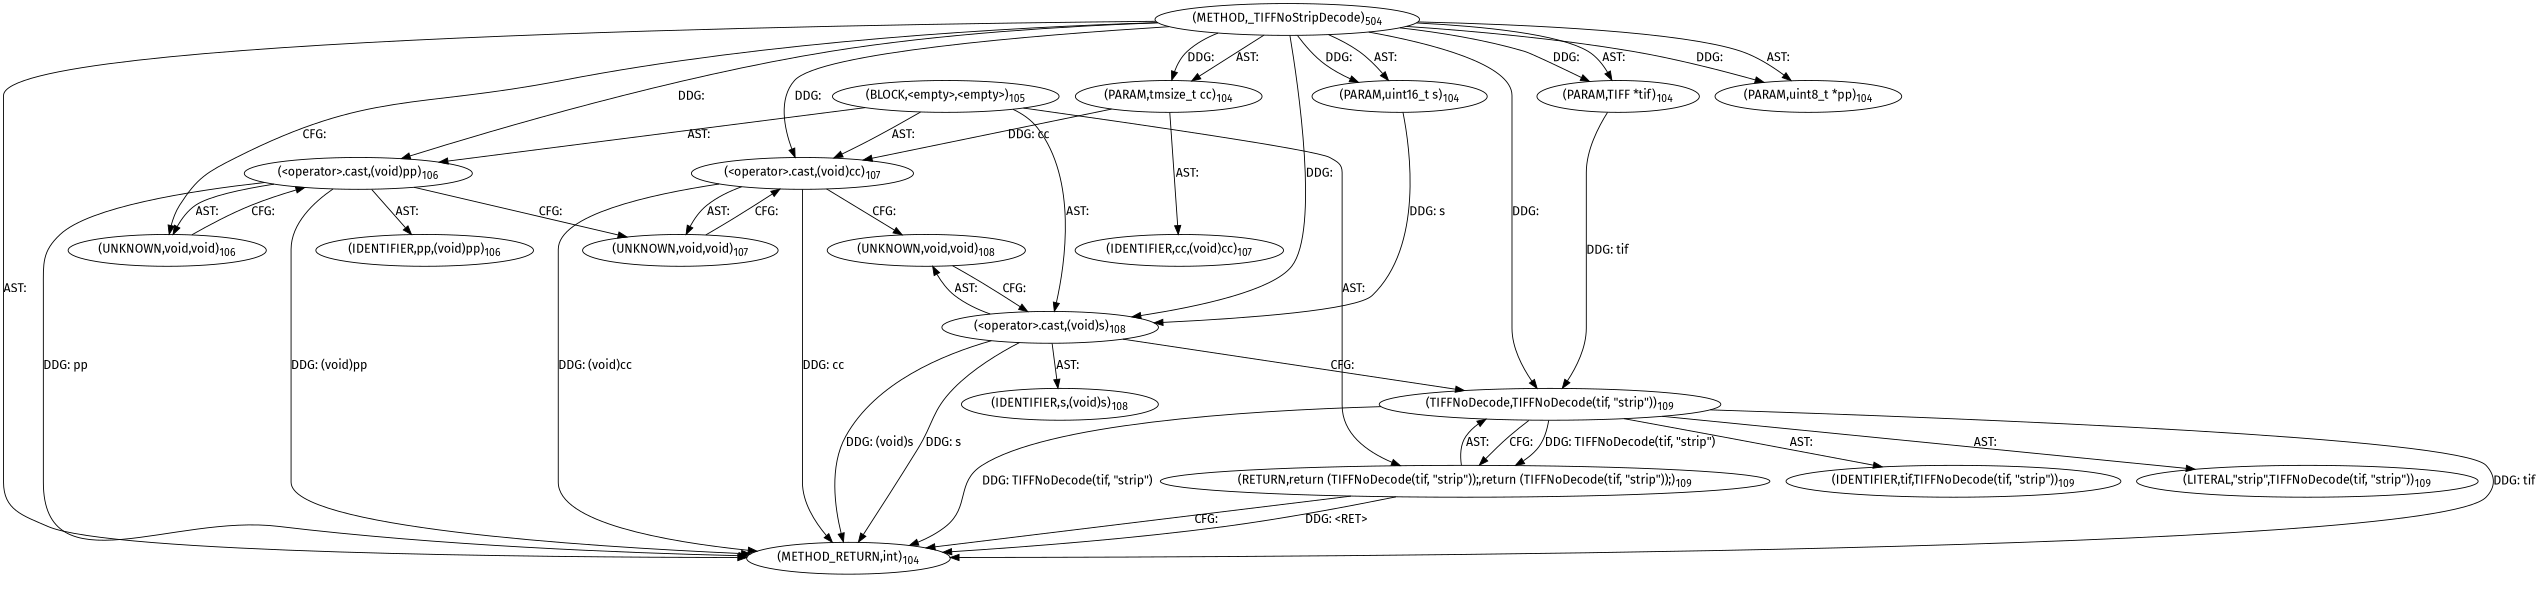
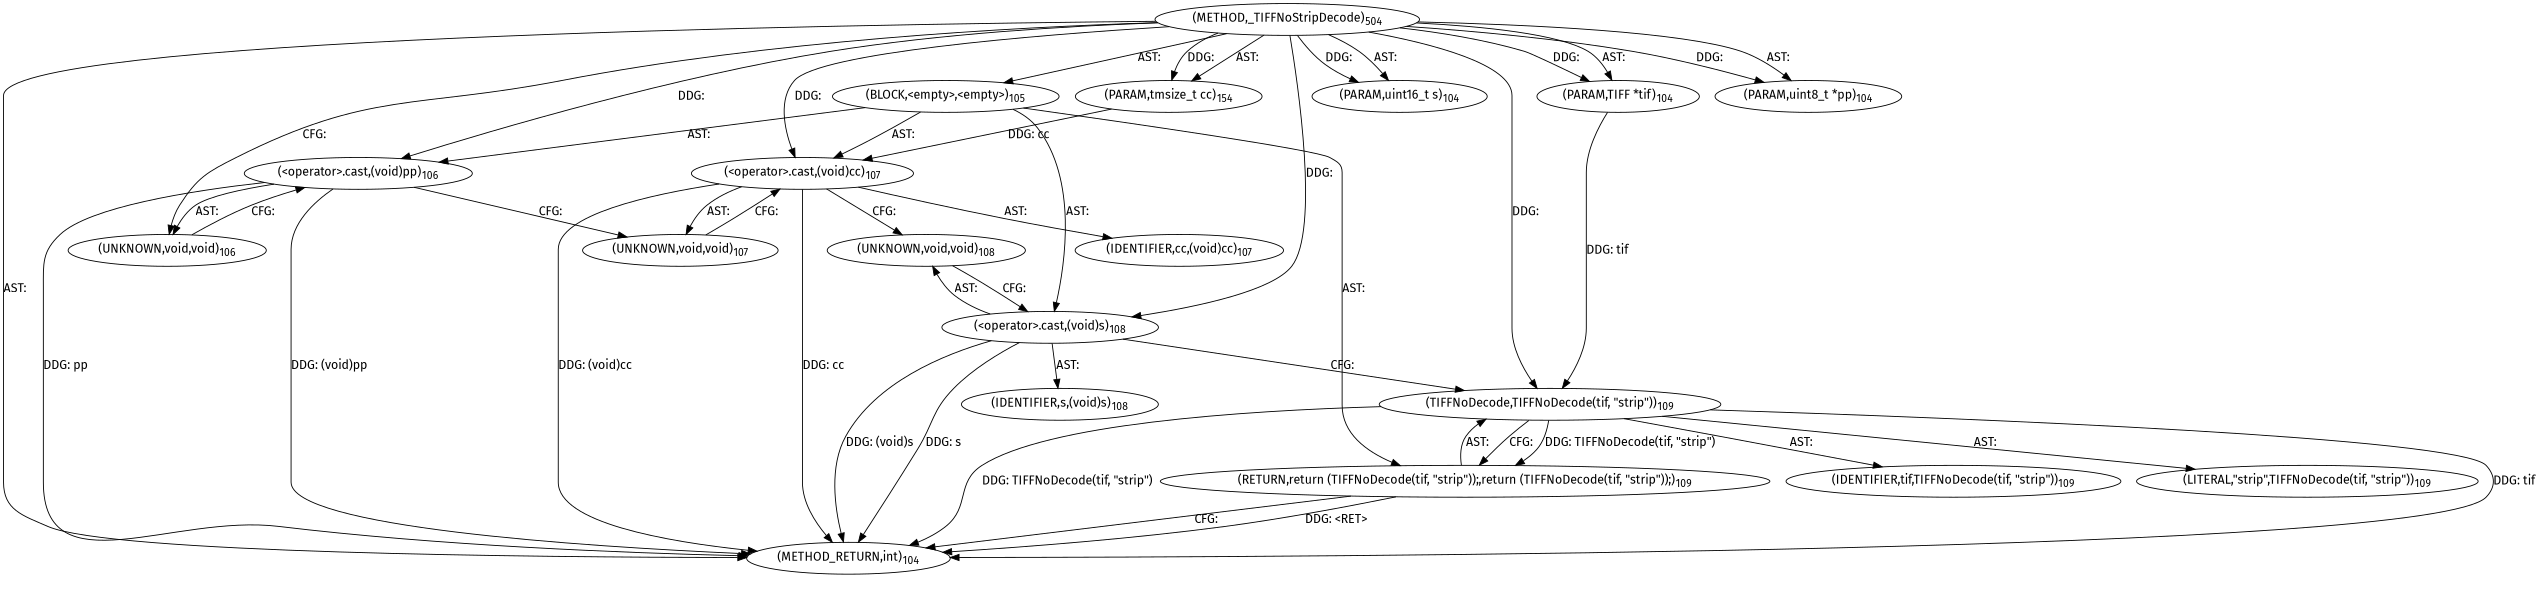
edge "(METHOD,_TIFFNoStripDecode)" -> "(BLOCK,<empty>,<empty>)": added, label "AST:"
node "(PARAM,tmsize_t cc)": text "104" -> "154"
edge "(PARAM,tmsize_t cc)" -> "(IDENTIFIER,cc,(void)cc)": now "(<operator>.cast,(void)cc)" -> "(IDENTIFIER,cc,(void)cc)"
node "(IDENTIFIER,pp,(void)pp)": removed
edge "(PARAM,uint16_t s)" -> "(<operator>.cast,(void)s)": removed, label "DDG: s"
